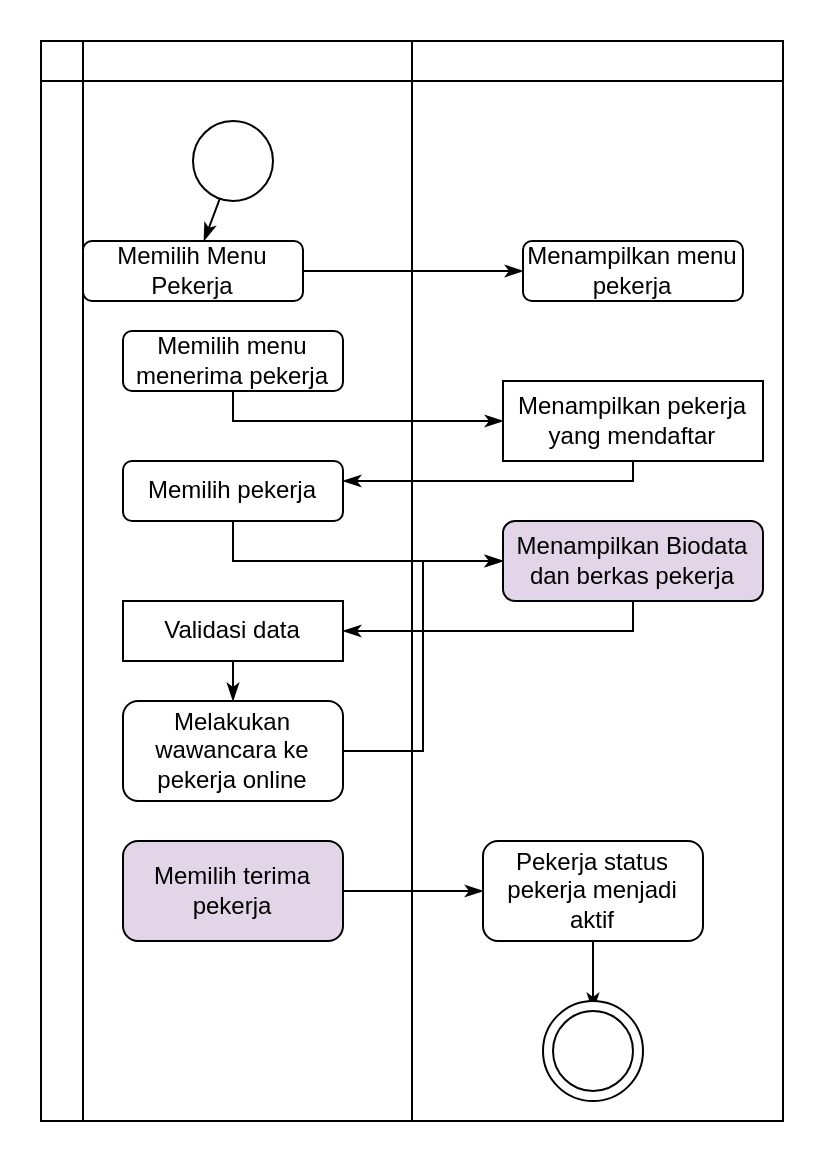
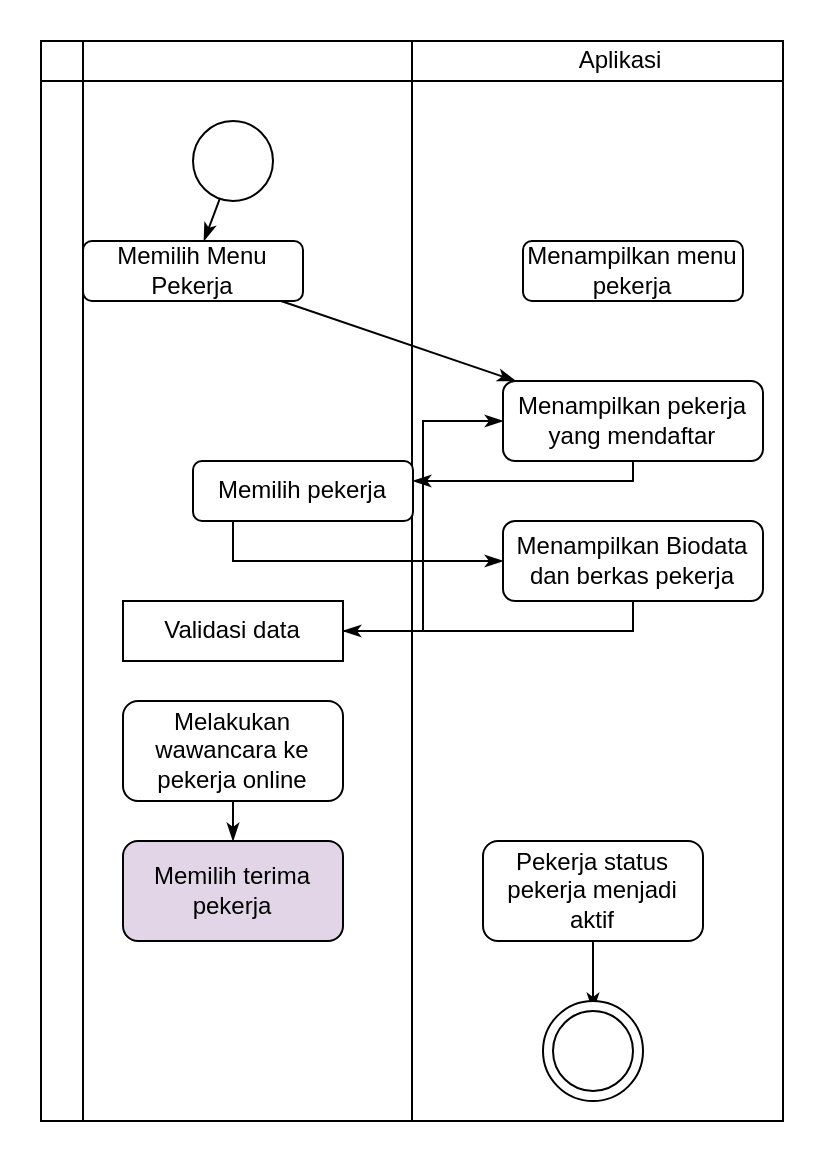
node "Aplikasi": added
edge "Memilih Menu Pekerja" -> "Menampilkan menu pekerja": now "Memilih Menu Pekerja" -> "Menampilkan pekerja yang mendaftar"
node "Memilih menu menerima pekerja": removed
edge "Memilih menu menerima pekerja" -> "Menampilkan pekerja yang mendaftar": removed
node "Menampilkan pekerja yang mendaftar": shape rectangle -> rounded rectangle
node "Memilih pekerja": moved (233, 491) -> (303, 491)
node "Menampilkan Biodata dan berkas pekerja": fillcolor #e1d5e7 -> #ffffff
edge "Validasi data" -> "Melakukan wawancara ke pekerja online": now "Validasi data" -> "Menampilkan pekerja yang mendaftar"
edge "Melakukan wawancara ke pekerja online" -> "Menampilkan Biodata dan berkas pekerja": now "Melakukan wawancara ke pekerja online" -> "Memilih terima pekerja"
edge "Memilih terima pekerja" -> "Pekerja status pekerja menjadi aktif": removed
